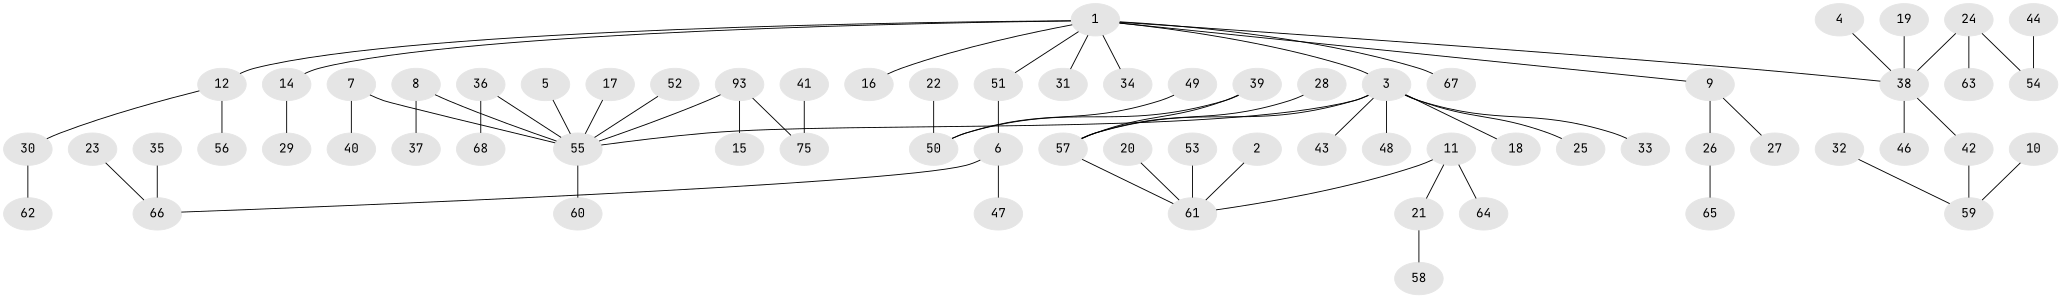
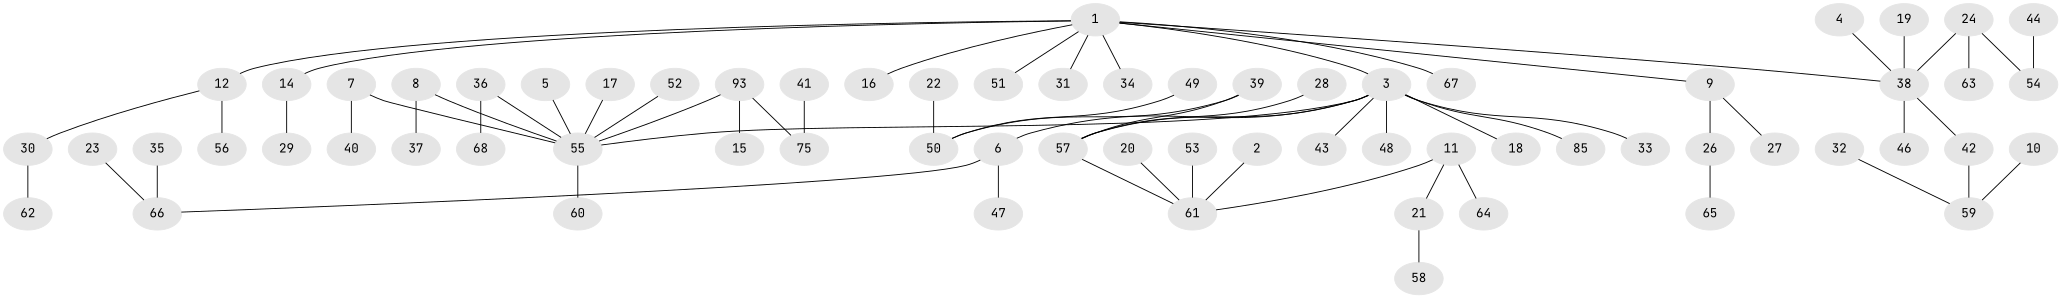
edge "51" -- "6": now "3" -- "6"
node "25": label "25" -> "85"
